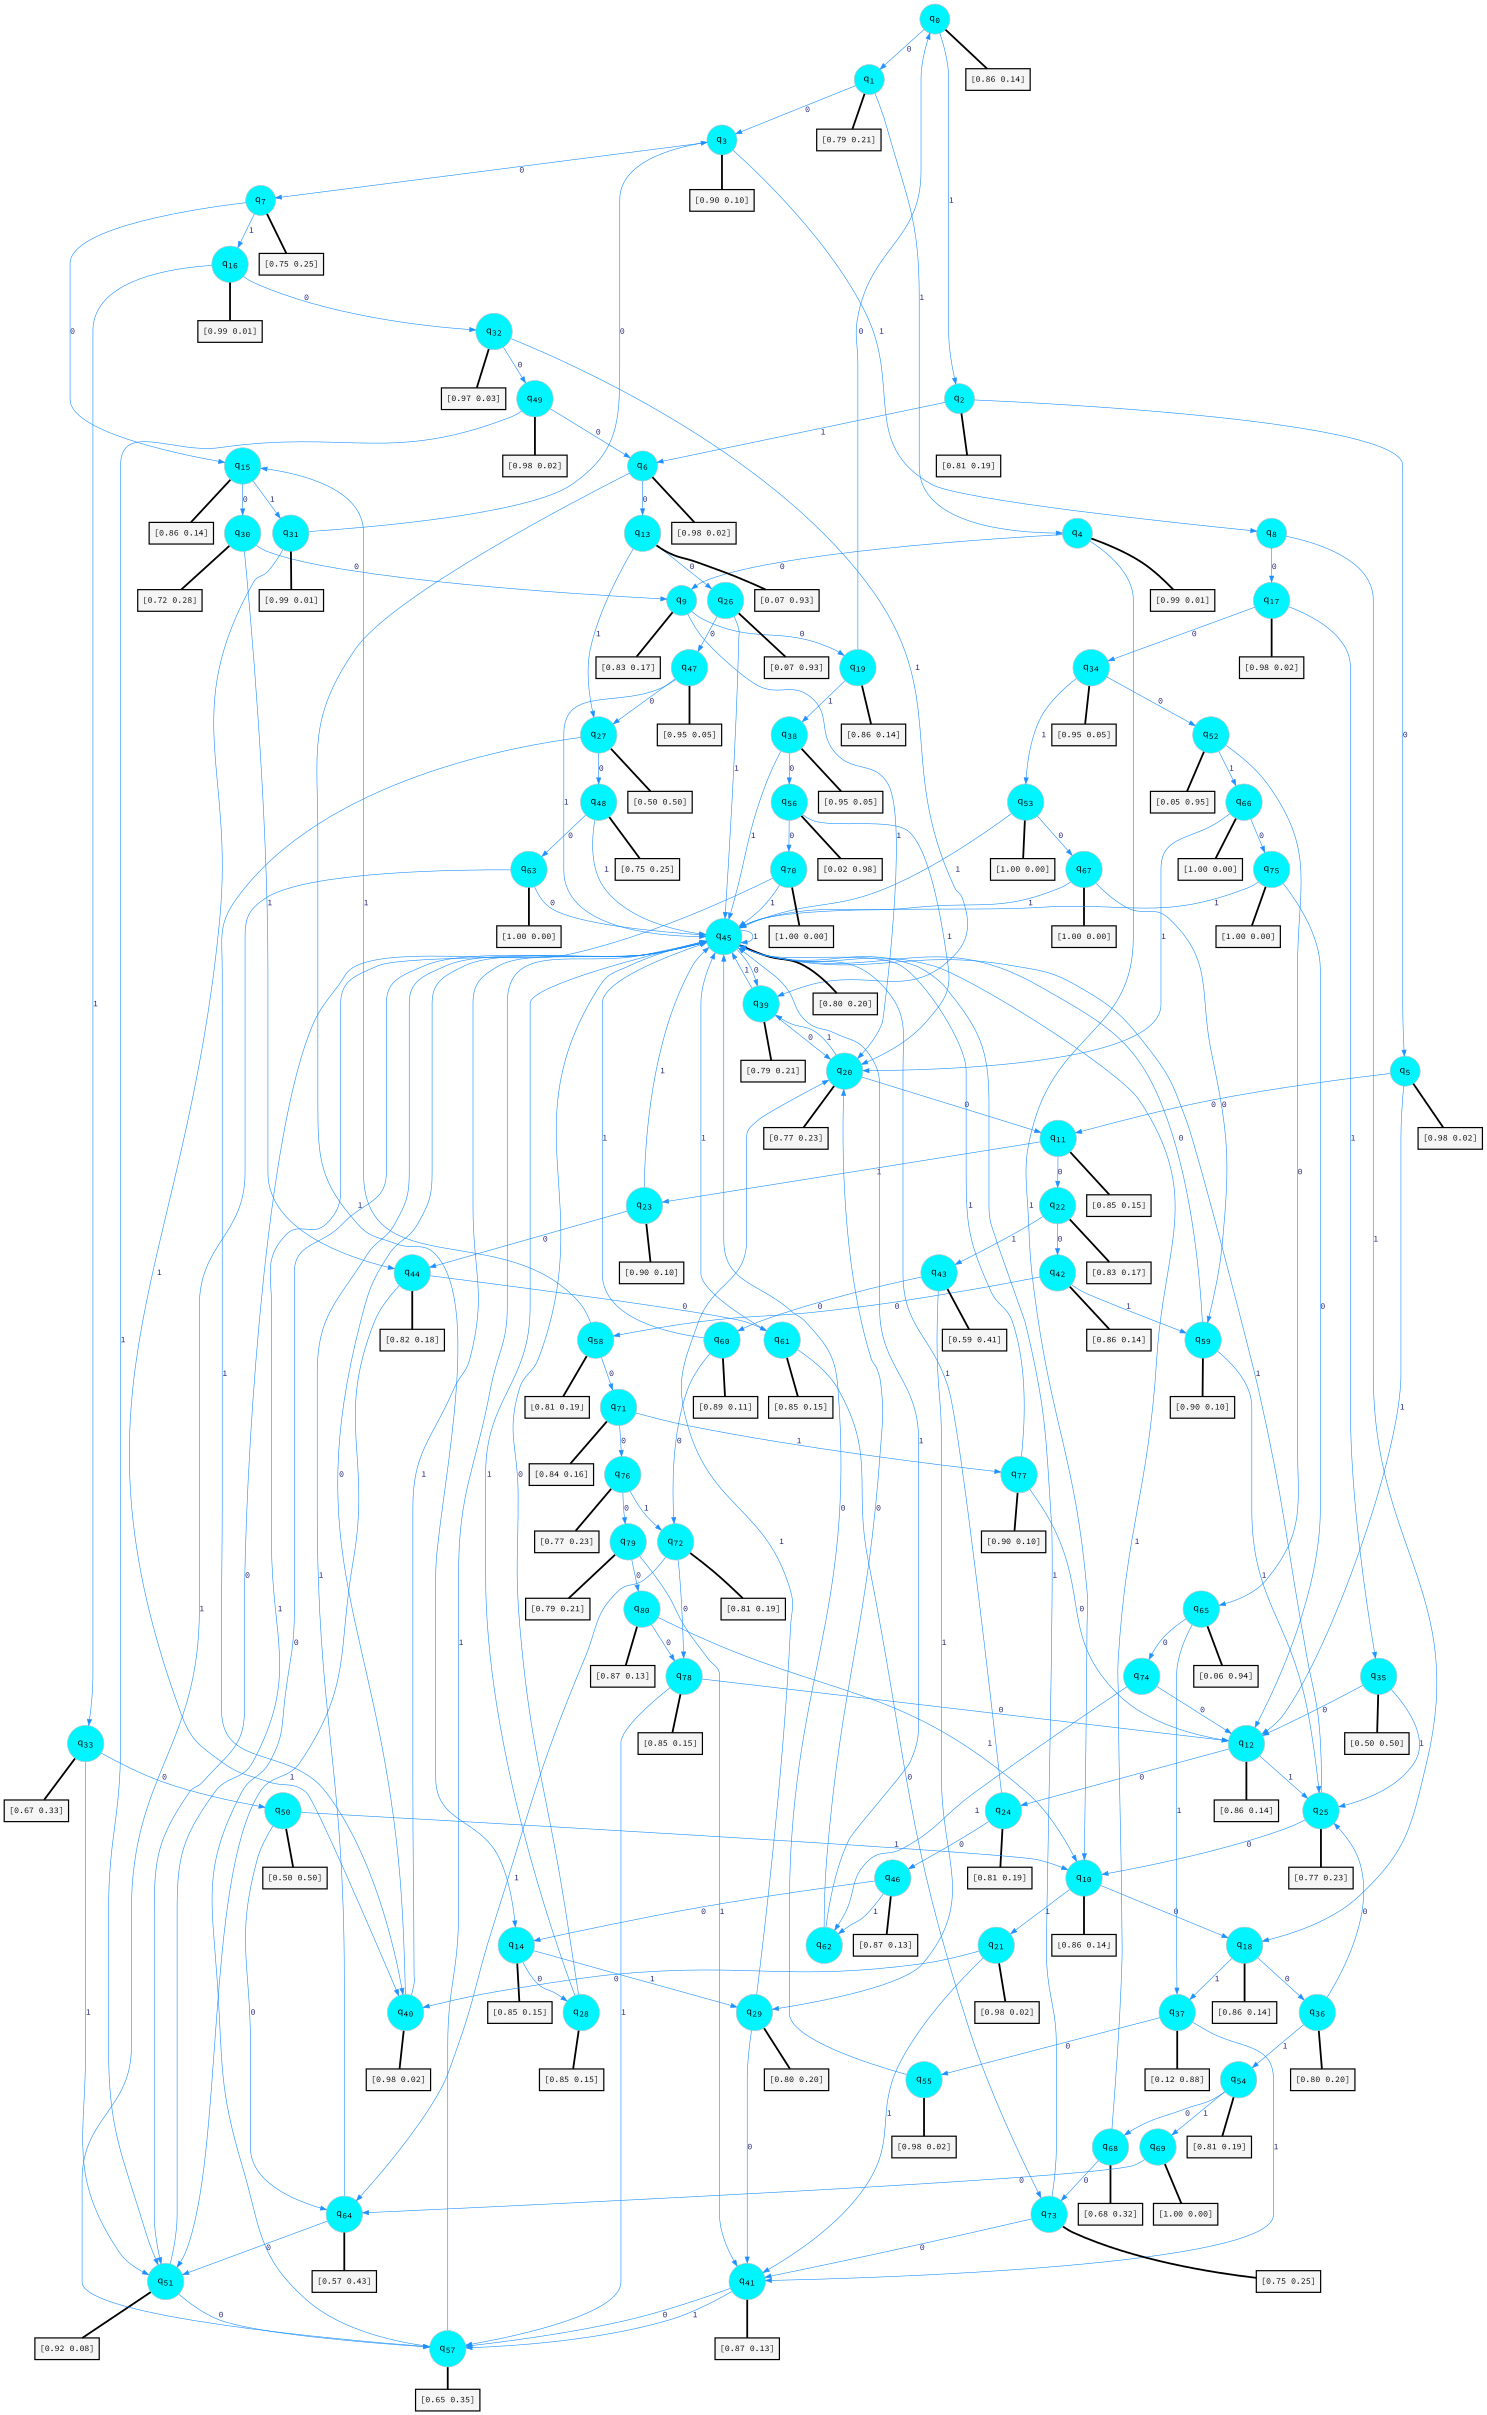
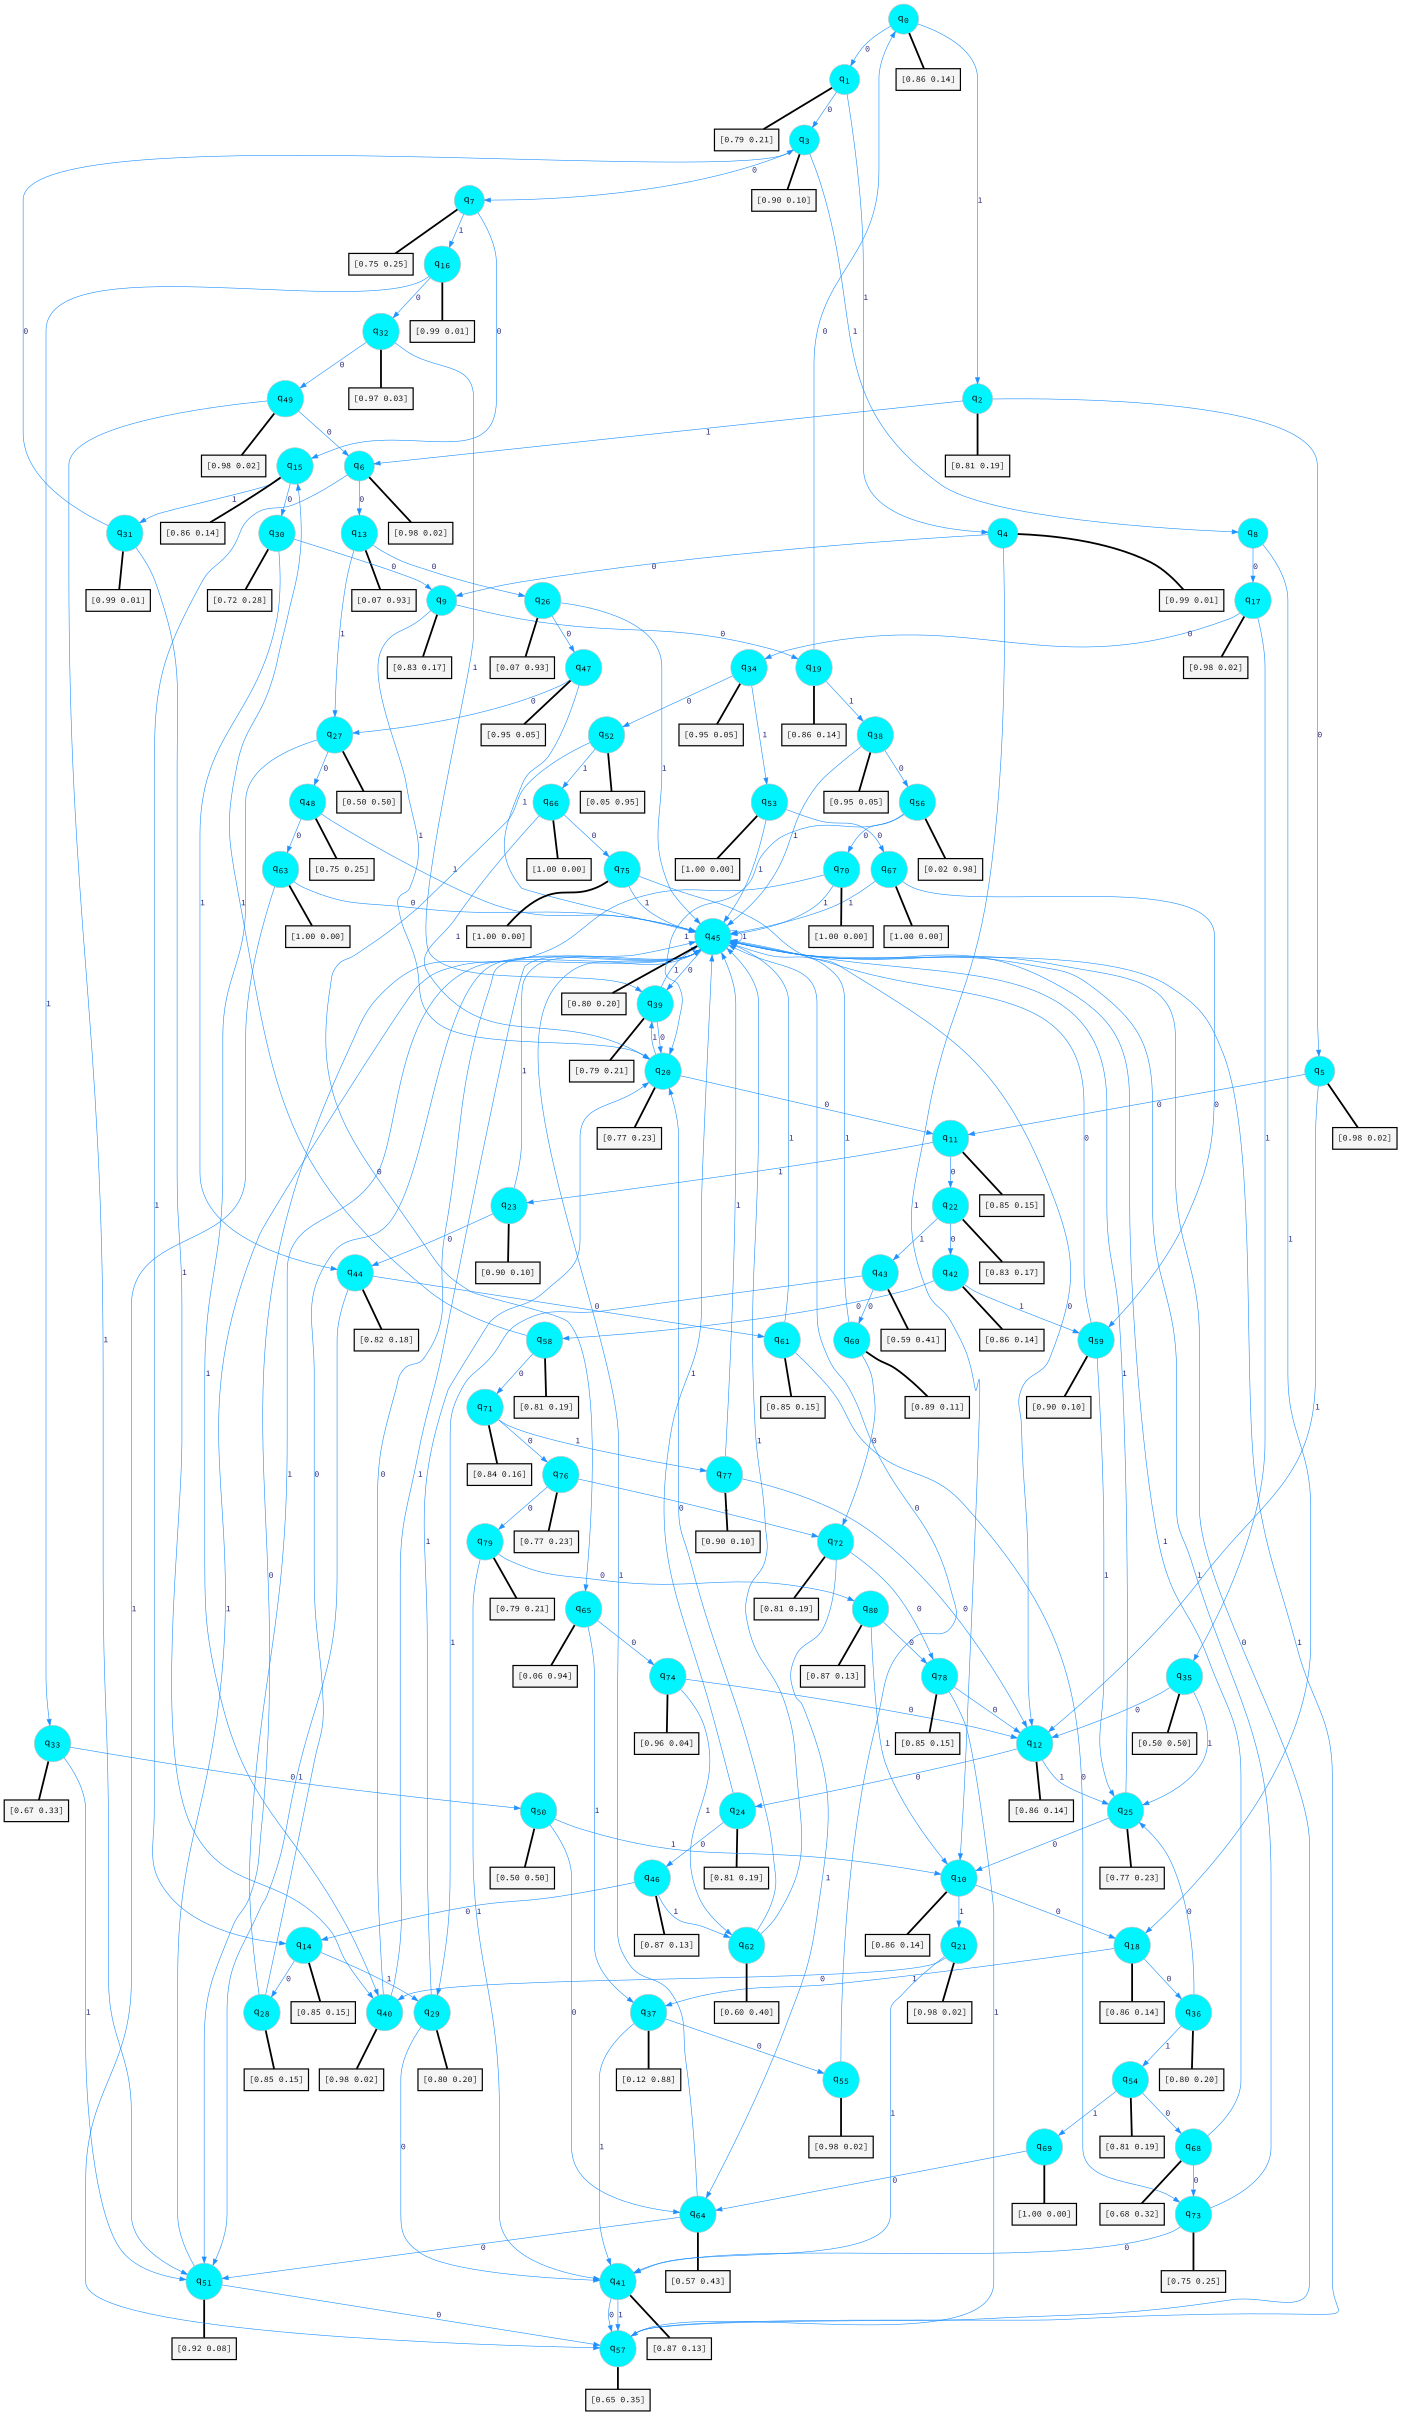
node "[0.96 0.04]": added
node "[0.60 0.40]": added
